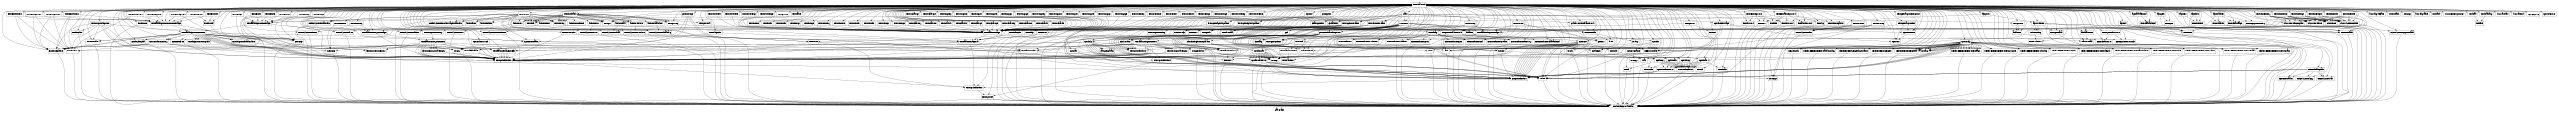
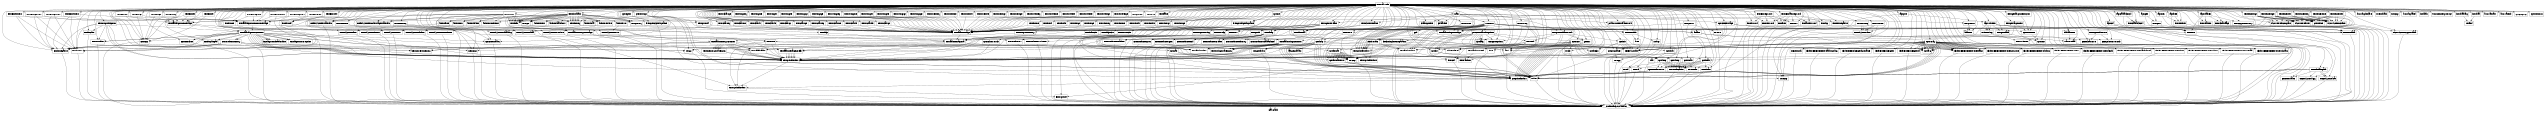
node "test_true": added
edge "test_stress" -> "OPENSSL_LH_doall_arg": now "test_stress" -> "lh_int_num_items"
